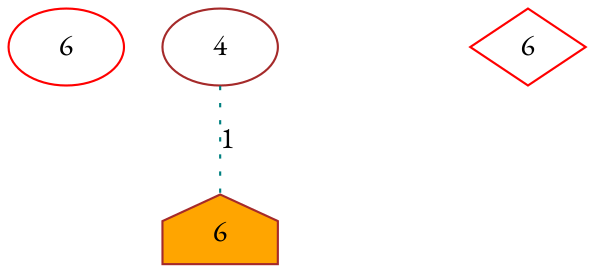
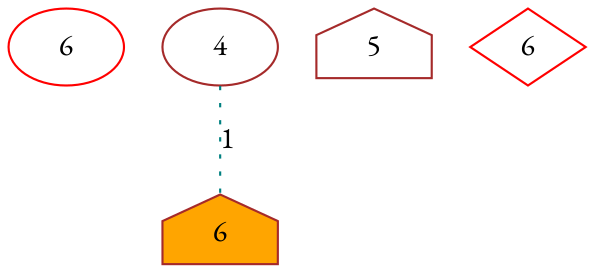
node "5": added
